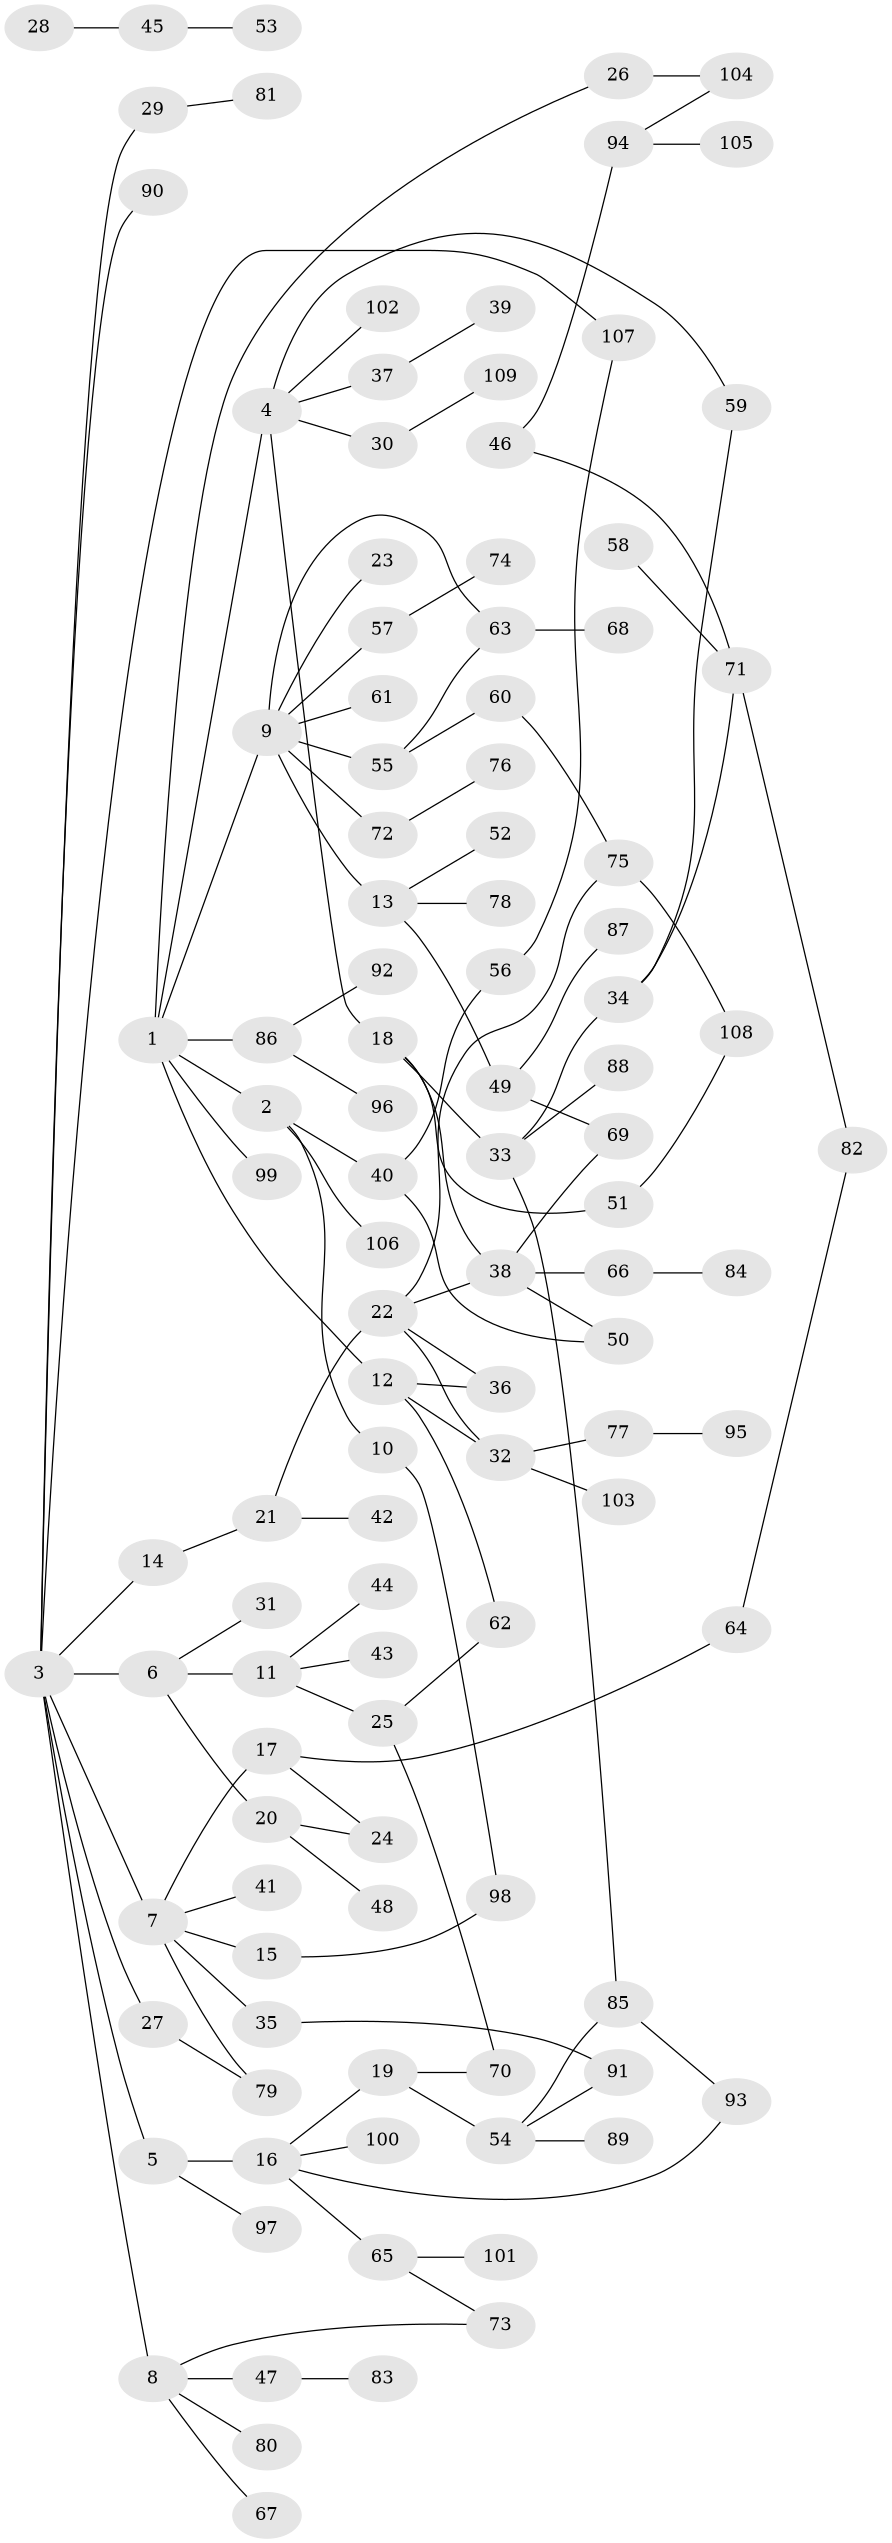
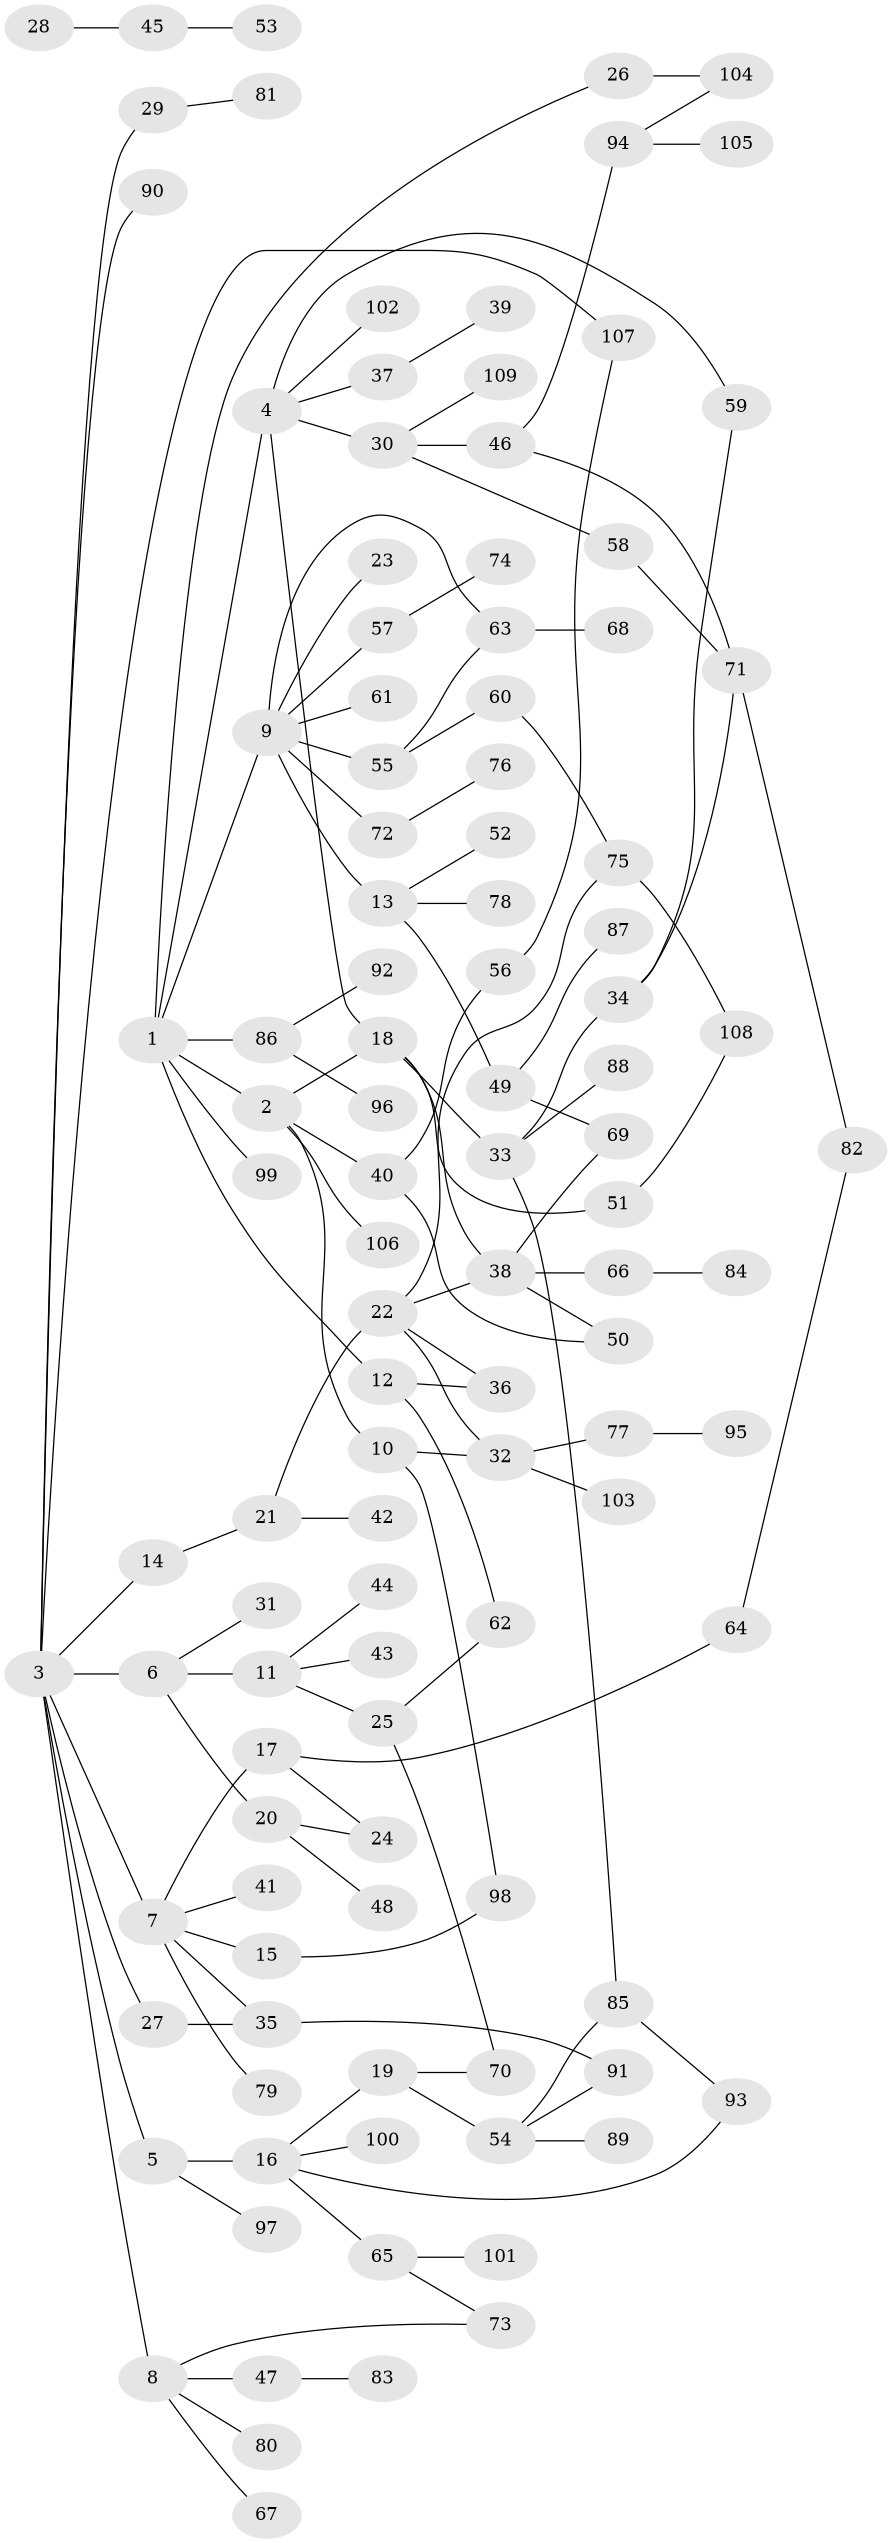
edge "30" -- "46": added
edge "30" -- "58": added
edge "18" -- "2": added
edge "12" -- "32": now "10" -- "32"
edge "27" -- "79": now "27" -- "35"
